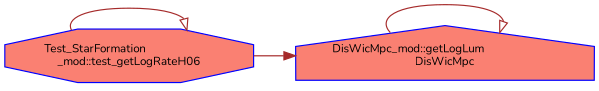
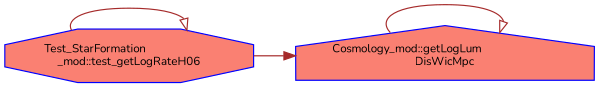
node "DisWicMpc_mod::getLogLum DisWicMpc": label "DisWicMpc_mod::getLogLum DisWicMpc" -> "Cosmology_mod::getLogLum DisWicMpc"
